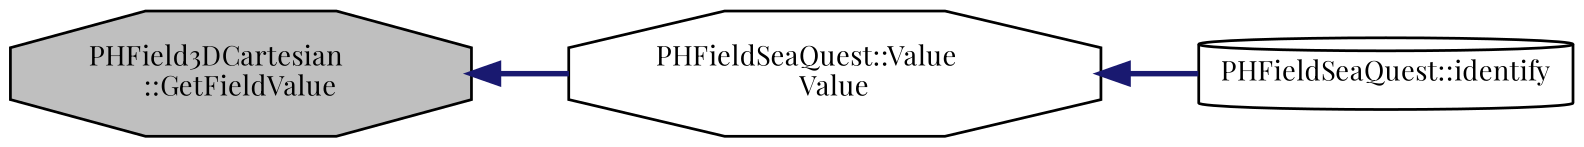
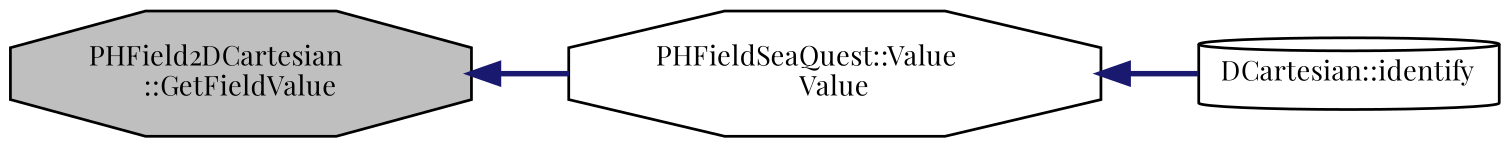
node "PHField3DCartesian ::GetFieldValue": label "PHField3DCartesian ::GetFieldValue" -> "PHField2DCartesian ::GetFieldValue"
node "PHFieldSeaQuest::identify": label "PHFieldSeaQuest::identify" -> "DCartesian::identify"
